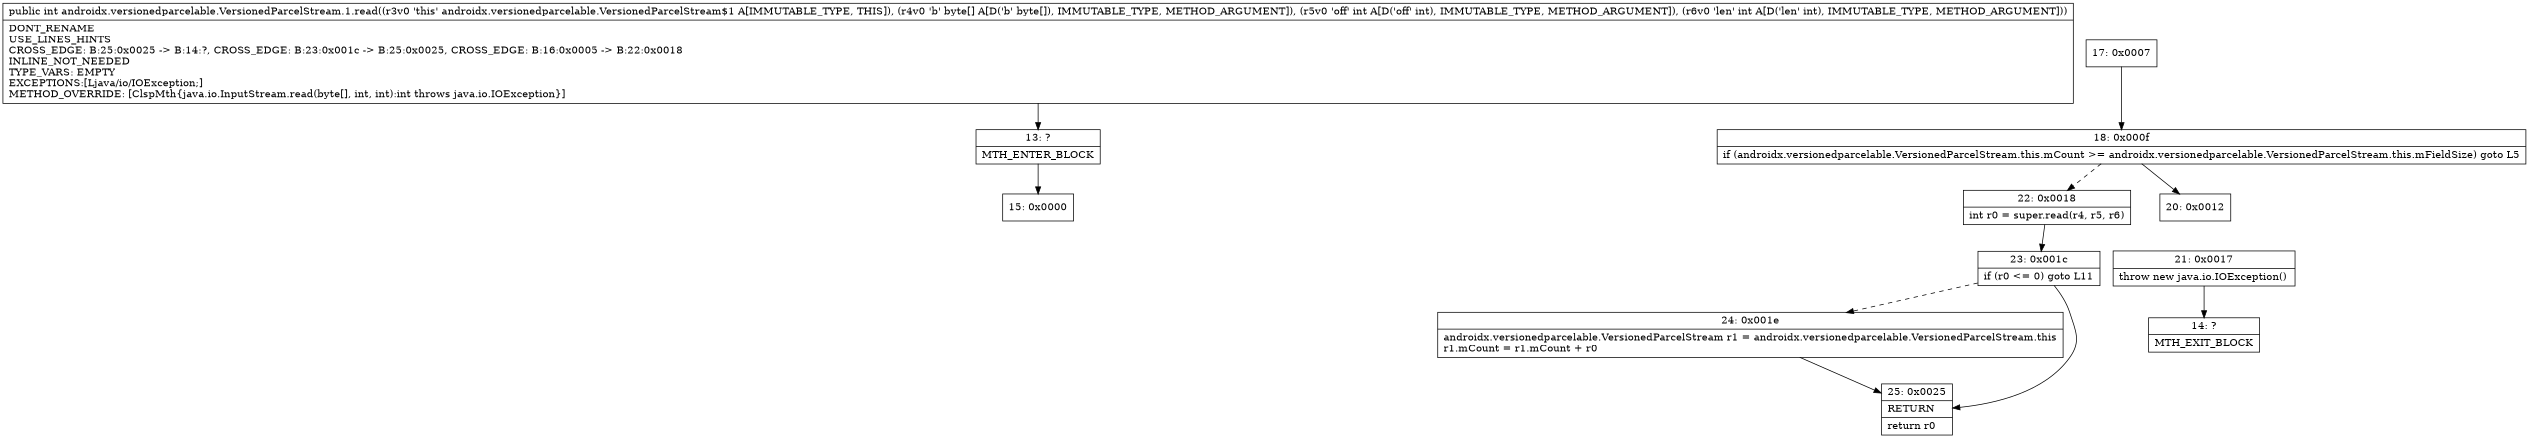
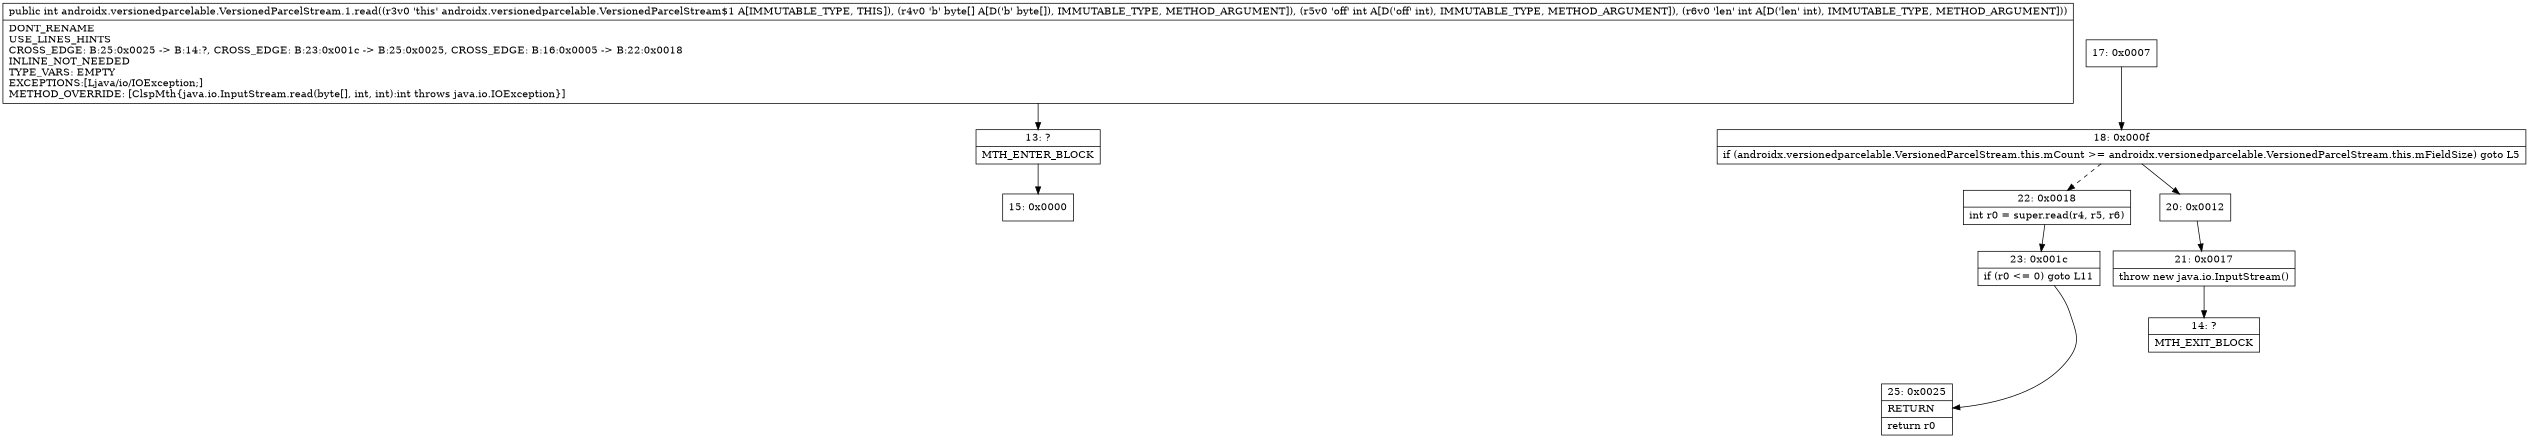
edge "20: 0x0012" -> "21: 0x0017": added
node "21: 0x0017": text "throw new java.io.IOException()" -> "throw new java.io.InputStream()"
node "24: 0x001e": removed
